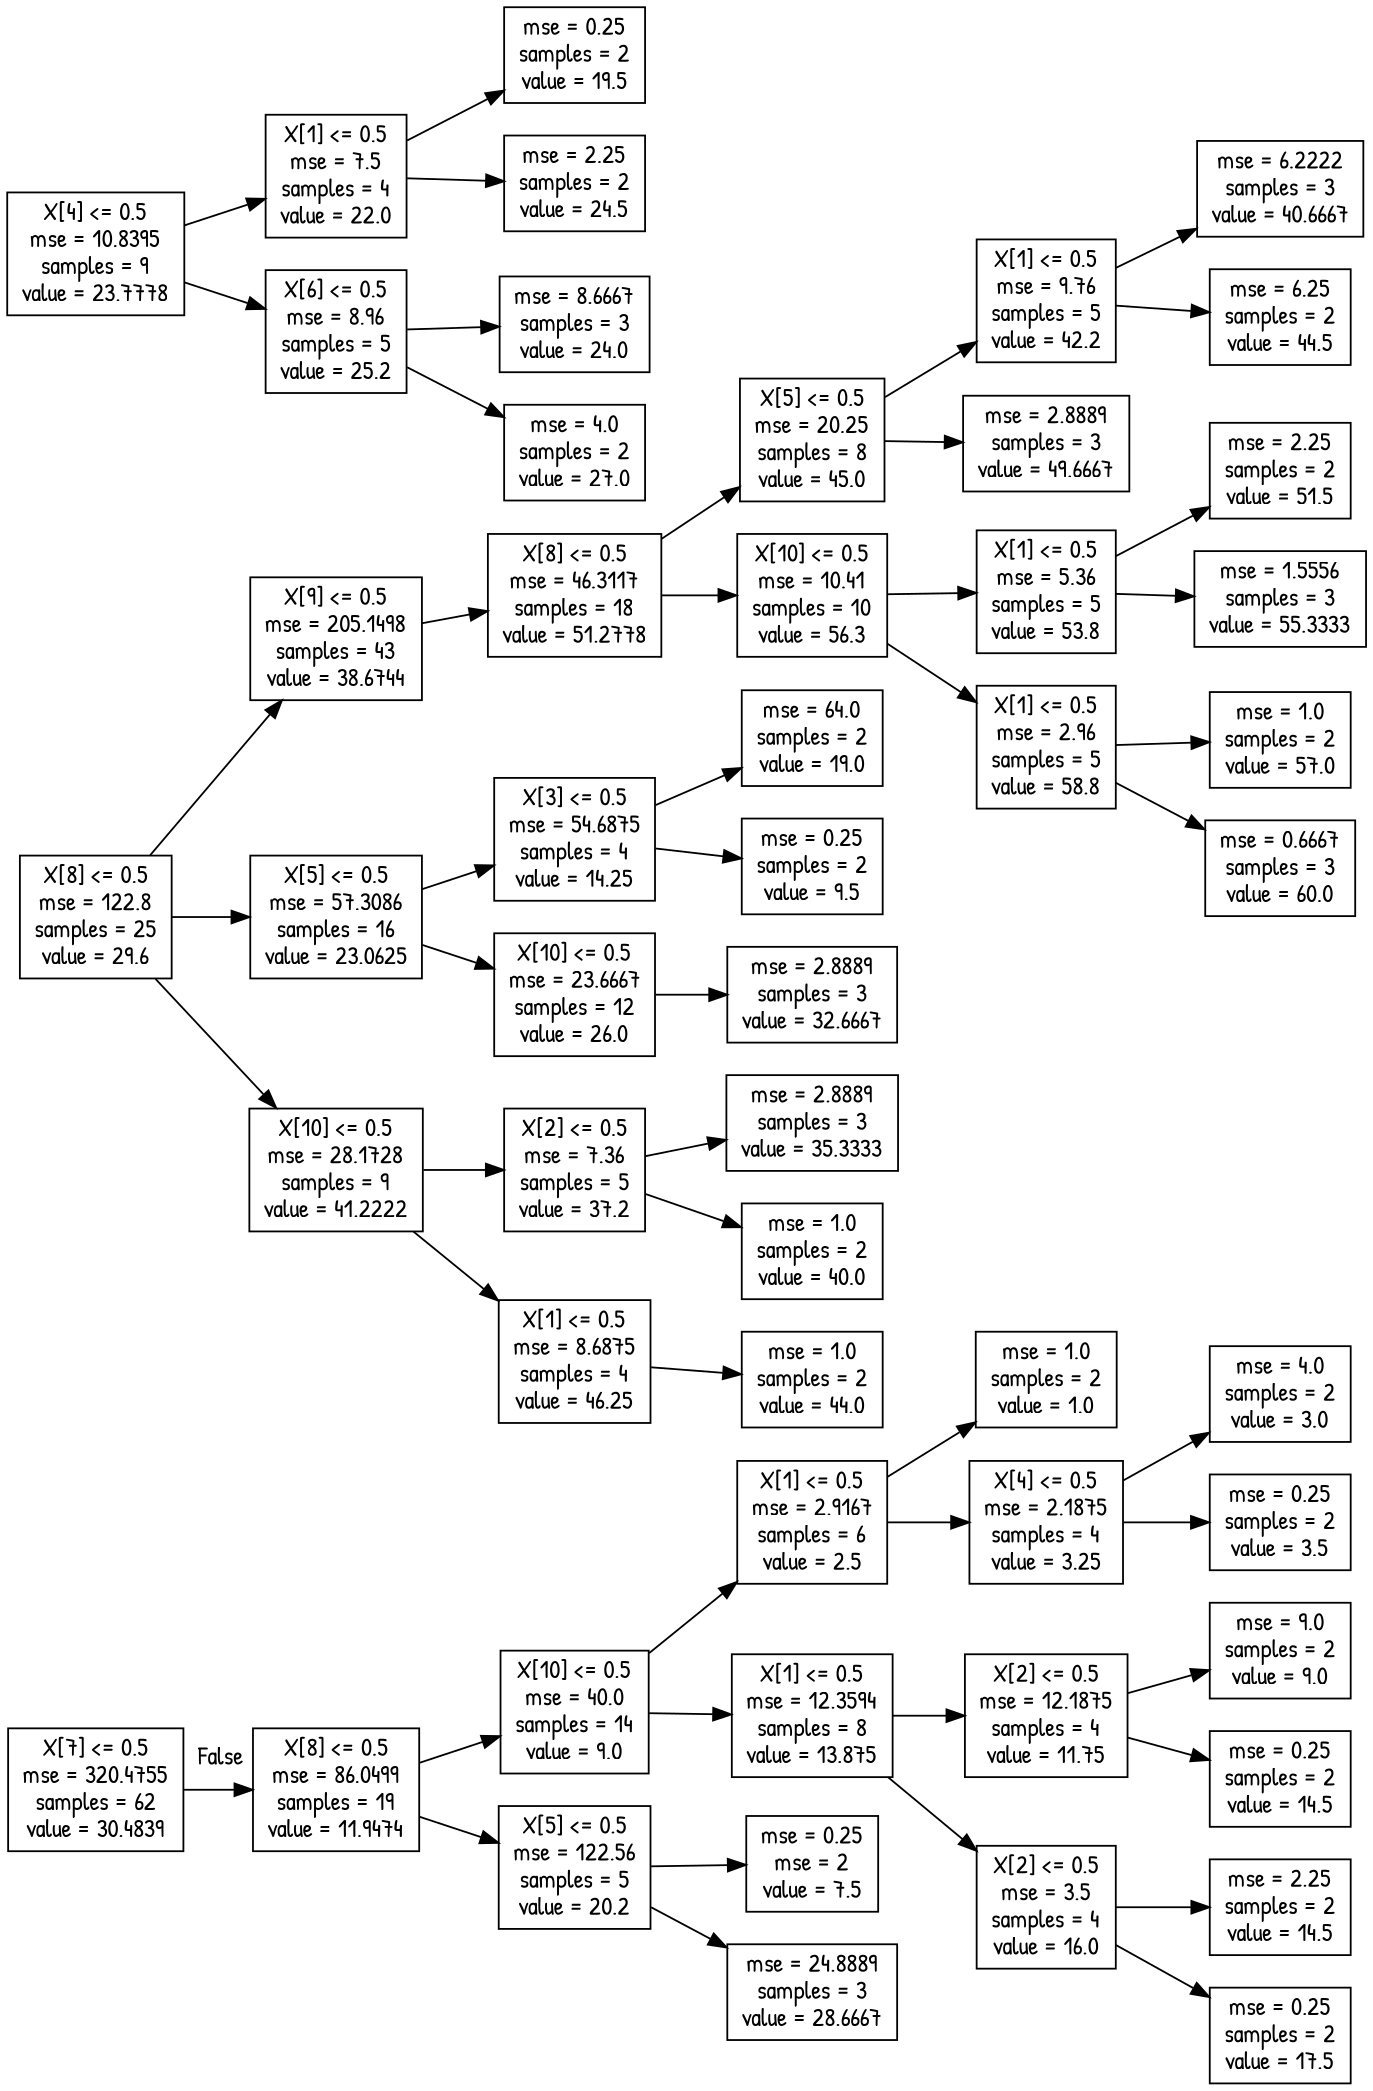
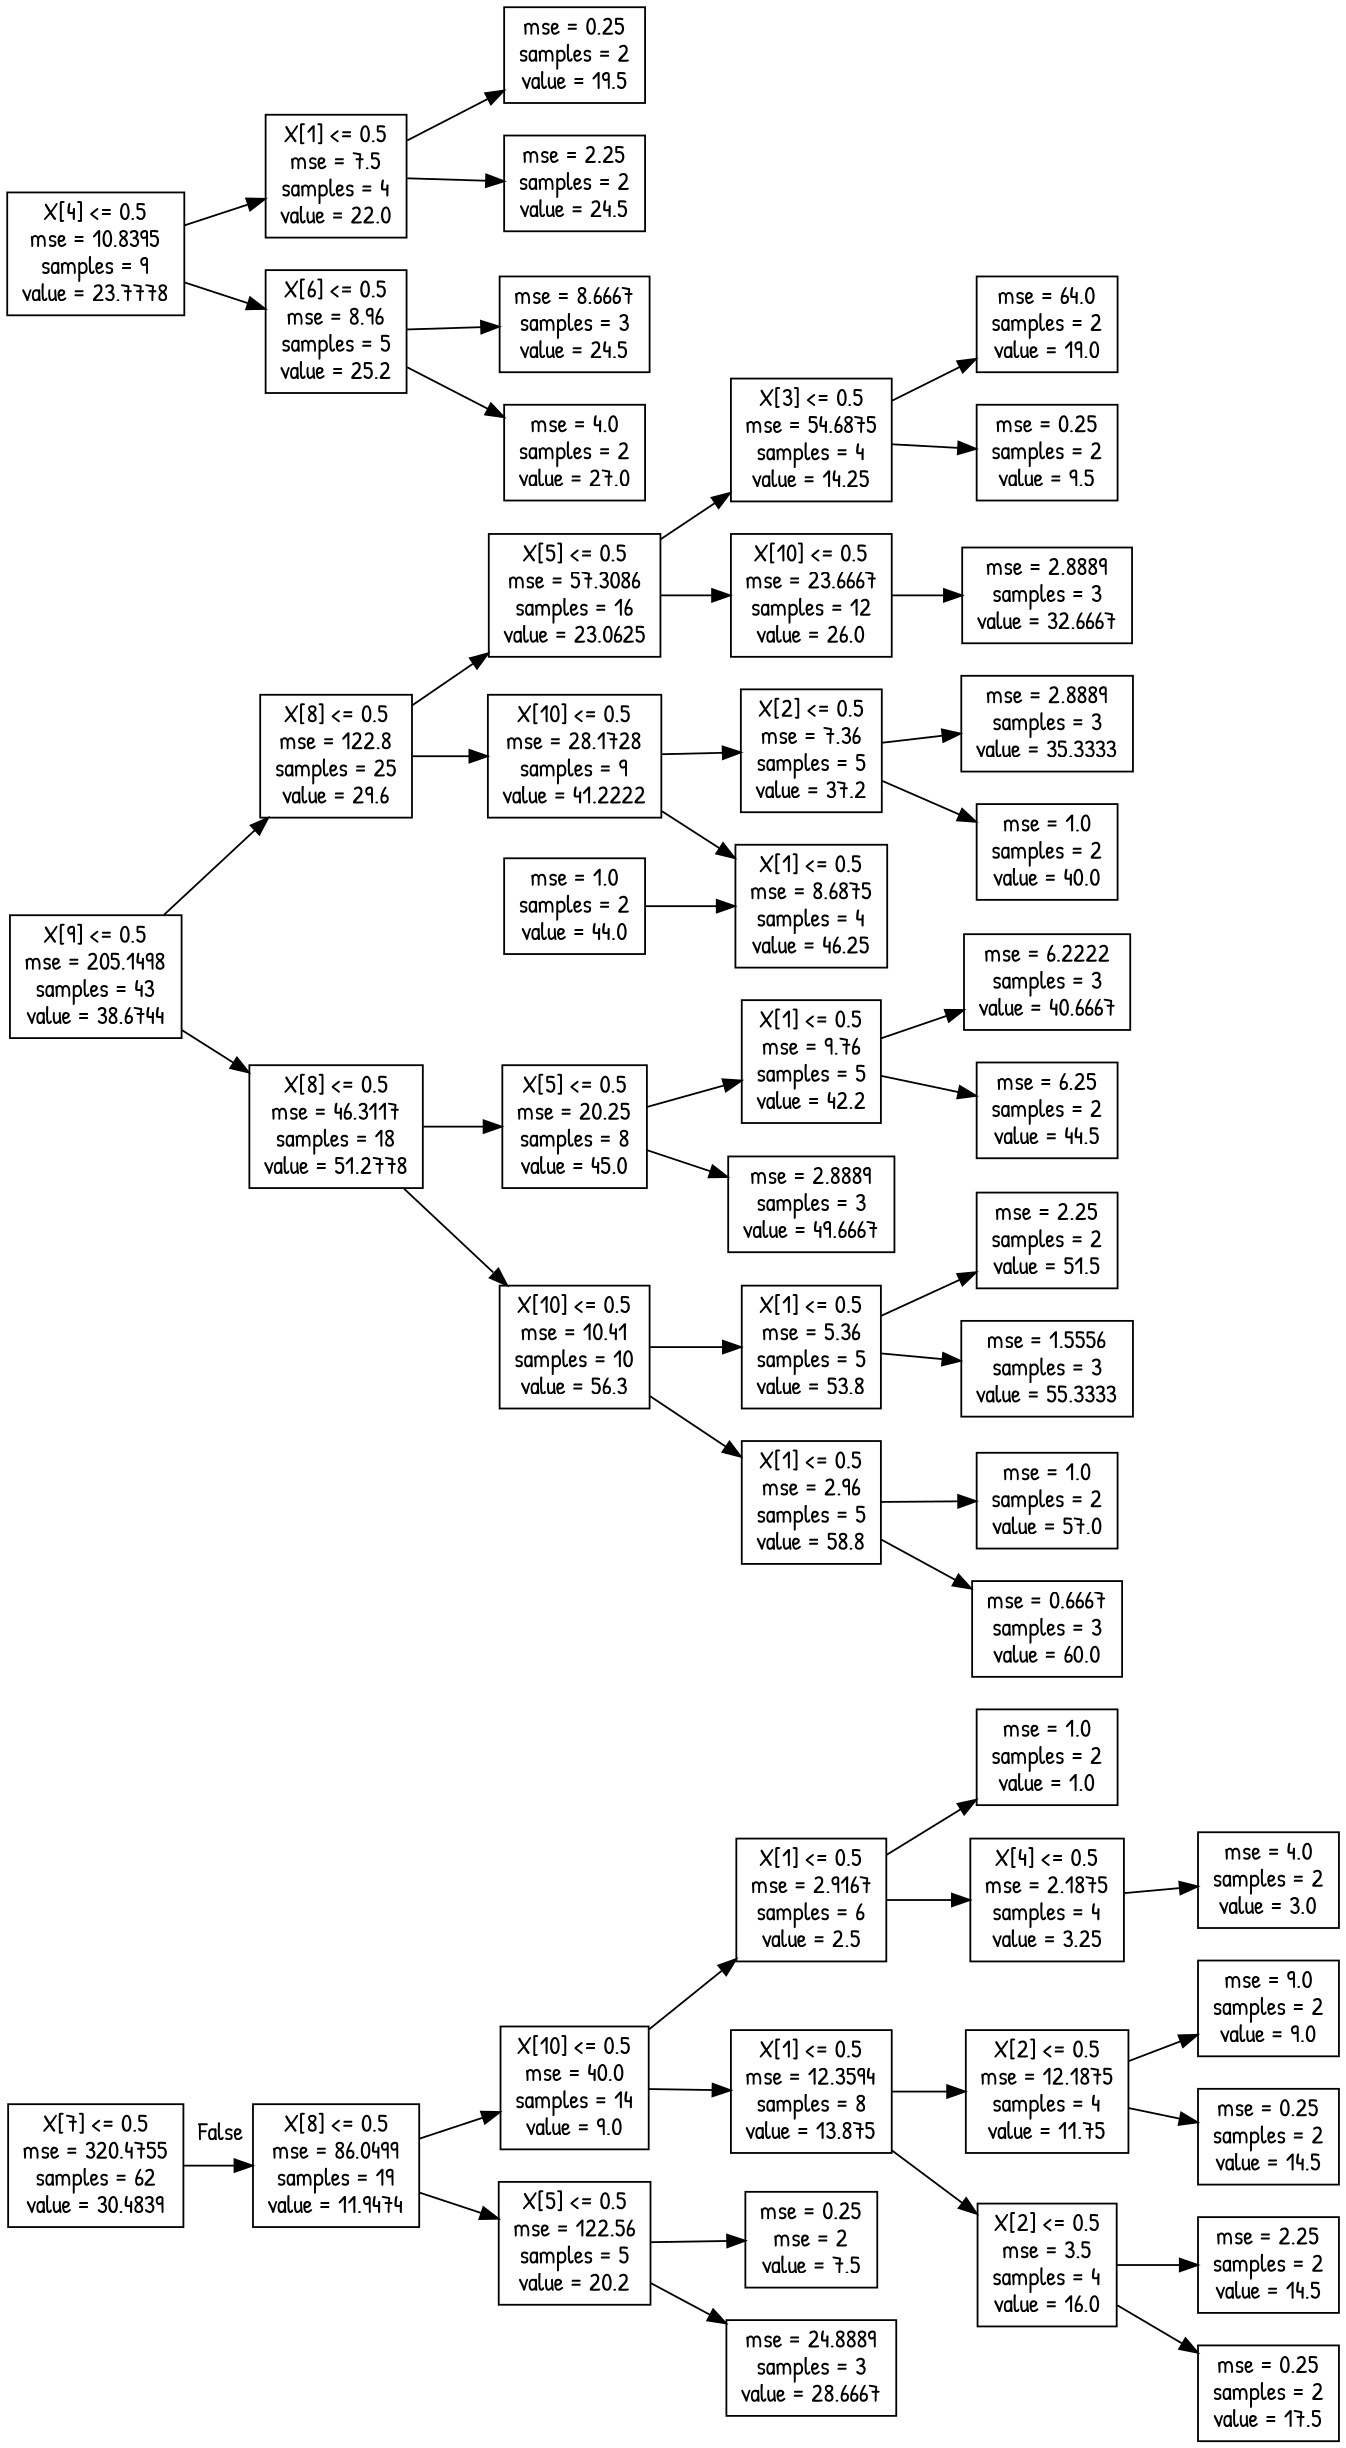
node "mse = 8.6667 samples = 3 value = 24.0": label "mse = 8.6667 samples = 3 value = 24.0" -> "mse = 8.6667 samples = 3 value = 24.5"
edge "X[8] <= 0.5 mse = 122.8 samples = 25 value = 29.6" -> "X[9] <= 0.5 mse = 205.1498 samples = 43 value = 38.6744": reversed
edge "X[1] <= 0.5 mse = 8.6875 samples = 4 value = 46.25" -> "mse = 1.0 samples = 2 value = 44.0": reversed
node "mse = 0.25 samples = 2 value = 3.5": removed
